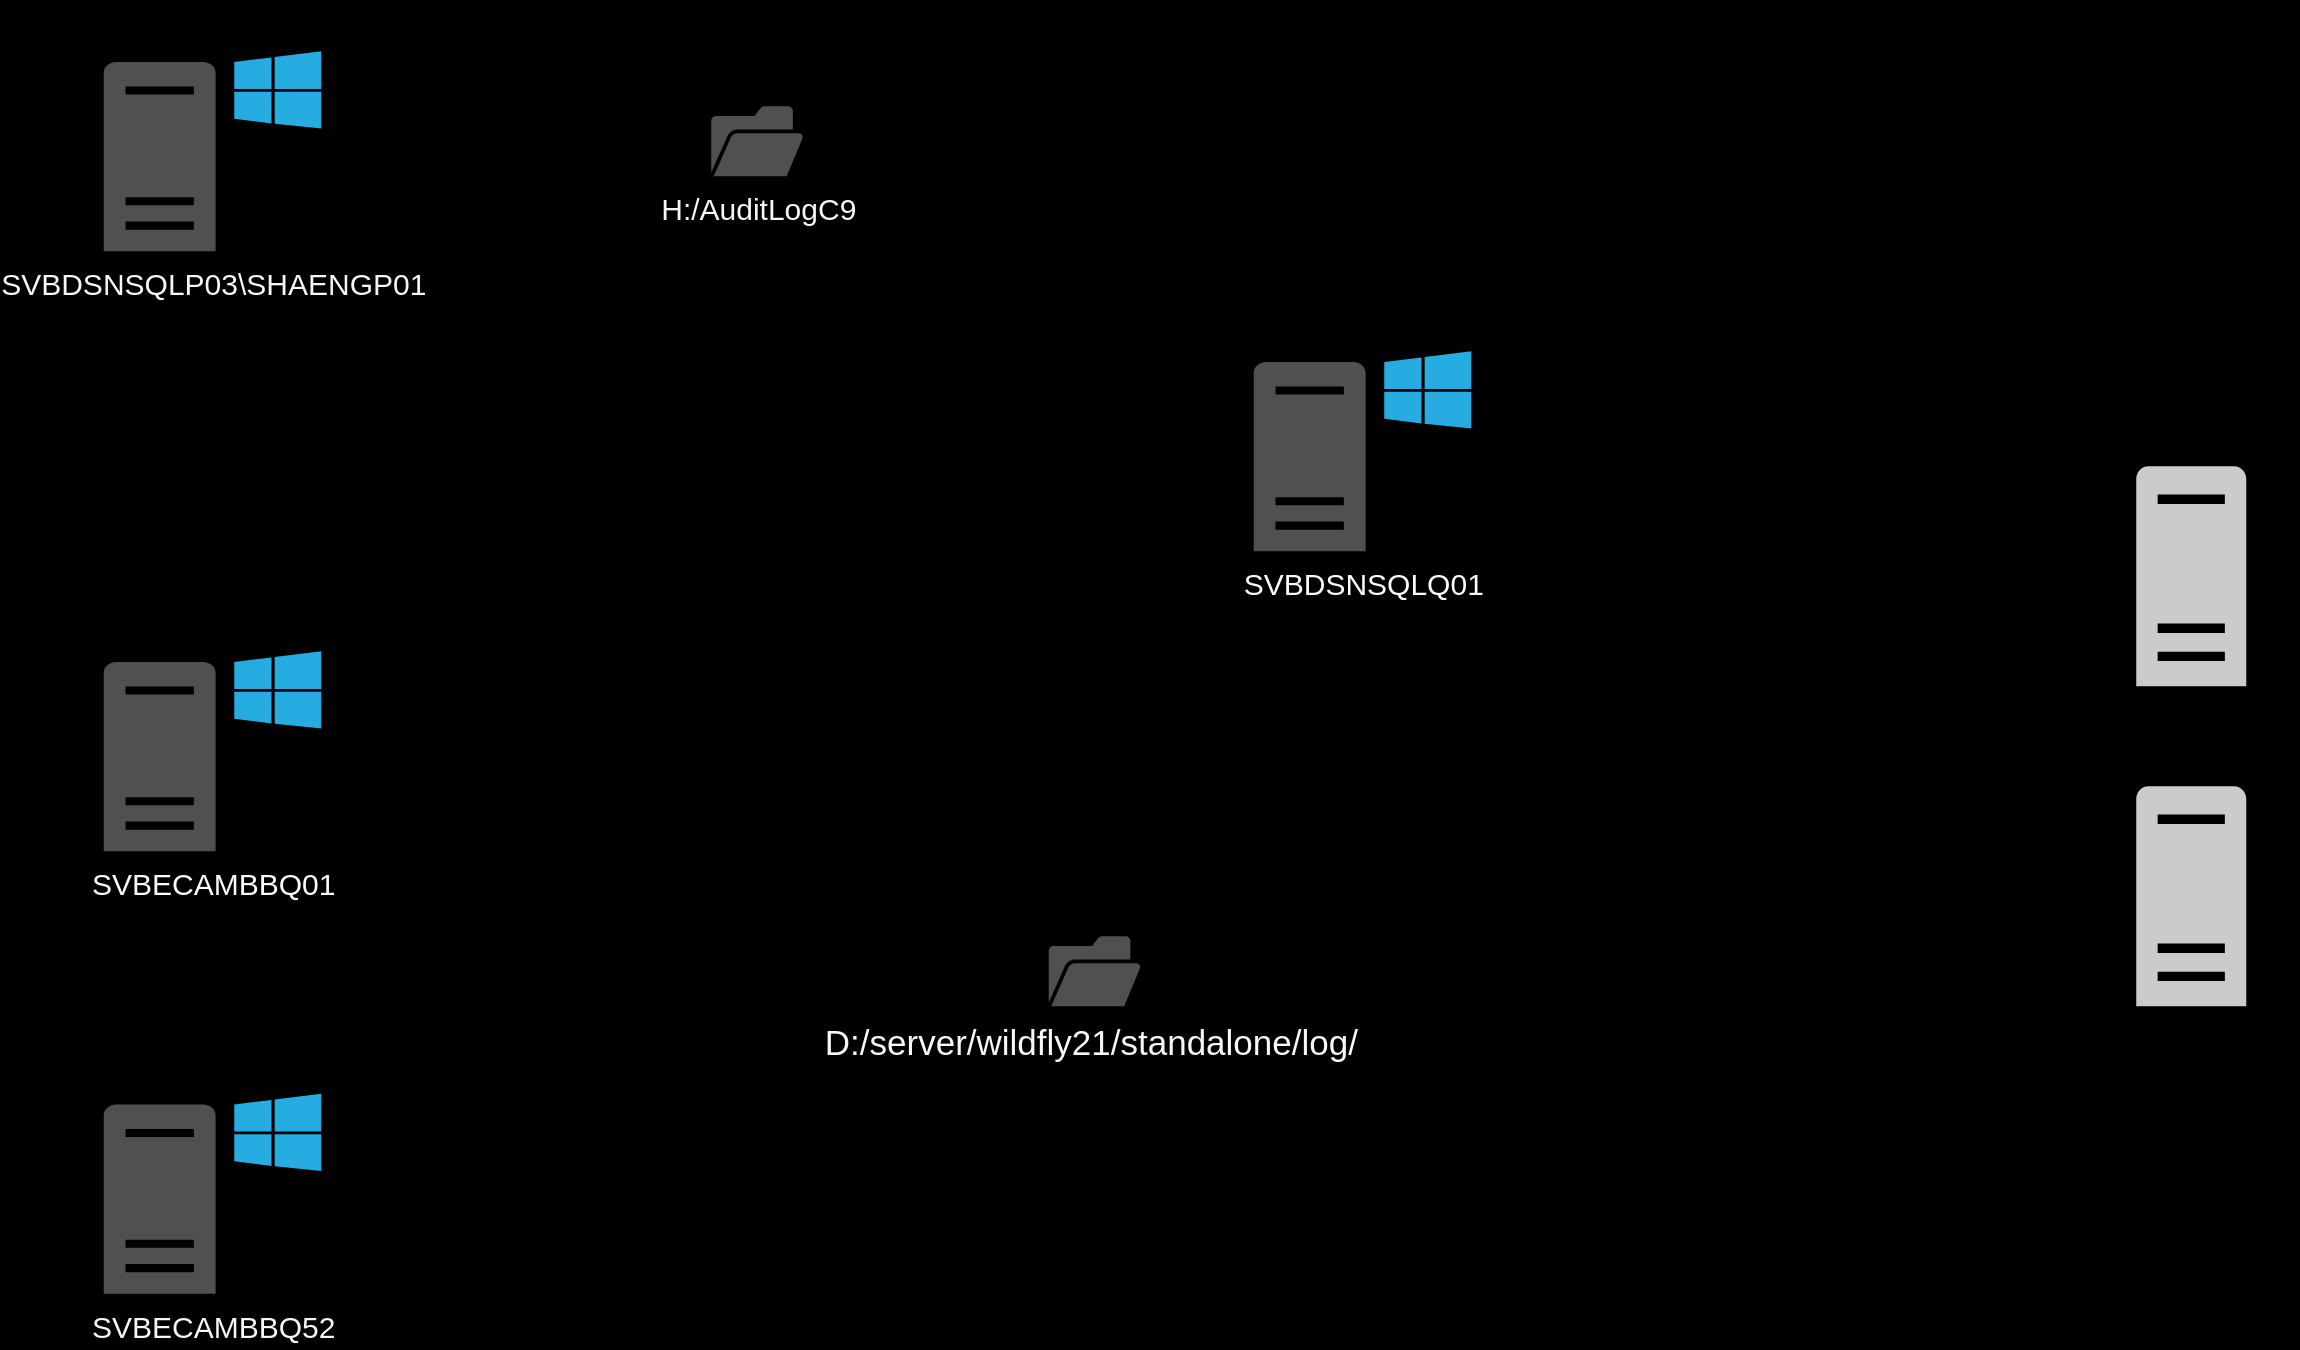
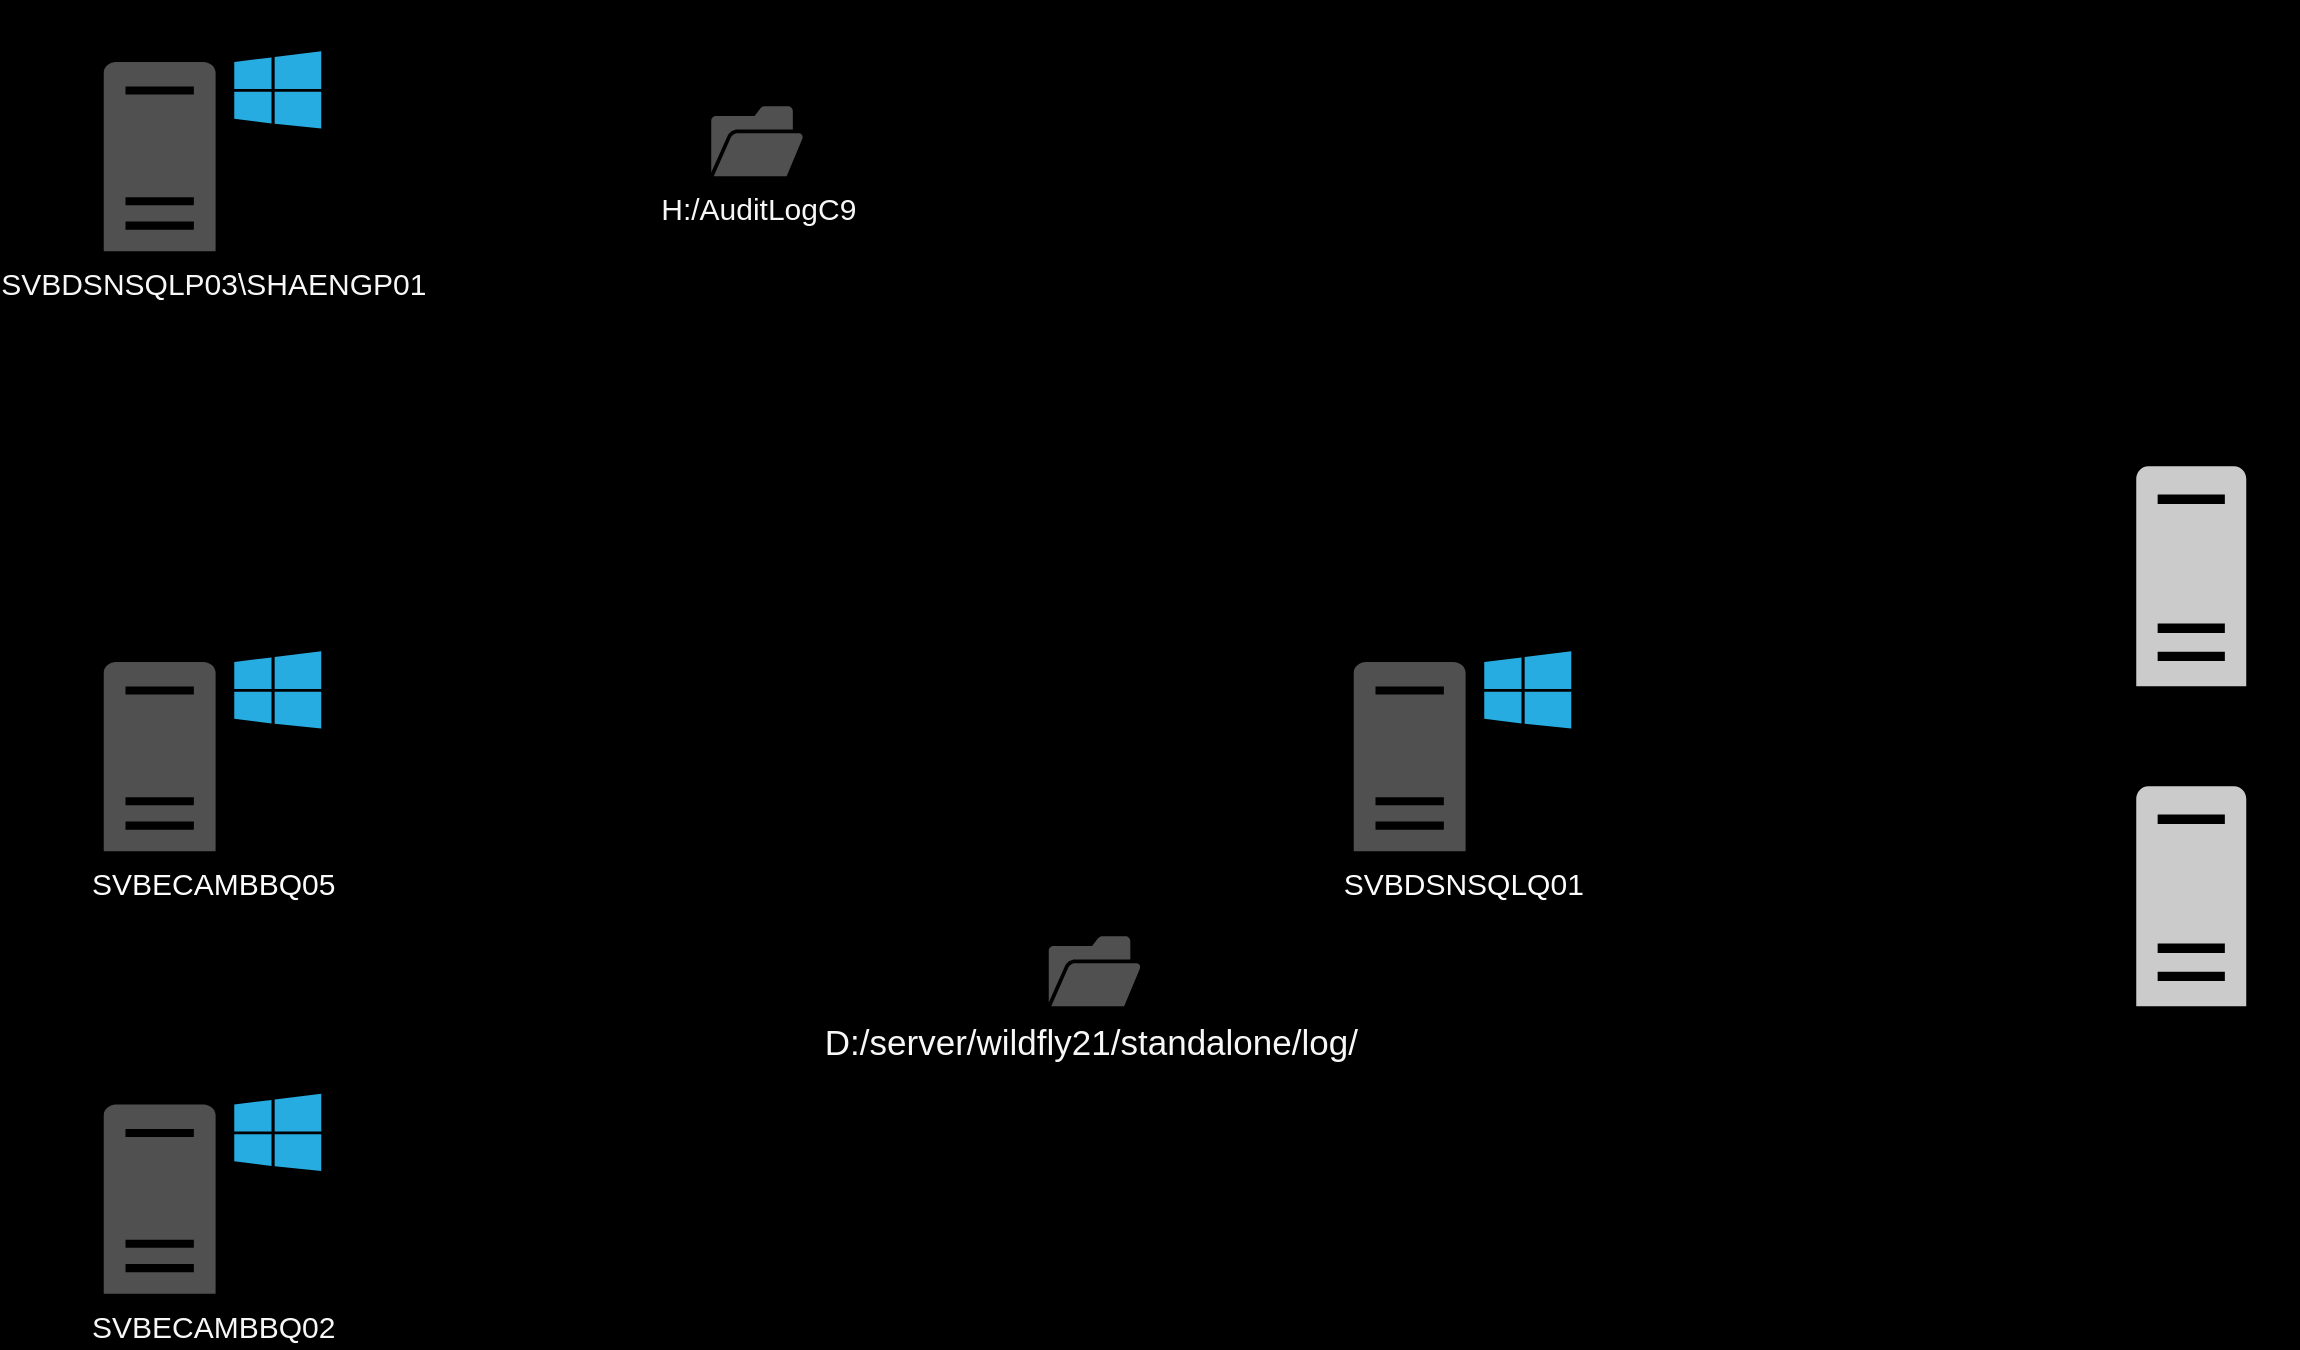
node "SVBDSNSQLQ01": moved (1363, 451) -> (1463, 751)
node "SVBECAMBBQ01": label "SVBECAMBBQ01" -> "SVBECAMBBQ05"
node "SVBECAMBBQ52": label "SVBECAMBBQ52" -> "SVBECAMBBQ02"
